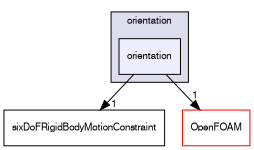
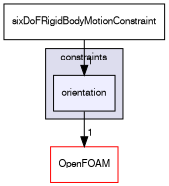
cluster "orientation": label "orientation" -> "constraints"
edge "orientation" -> "sixDoFRigidBodyMotionConstraint": reversed
